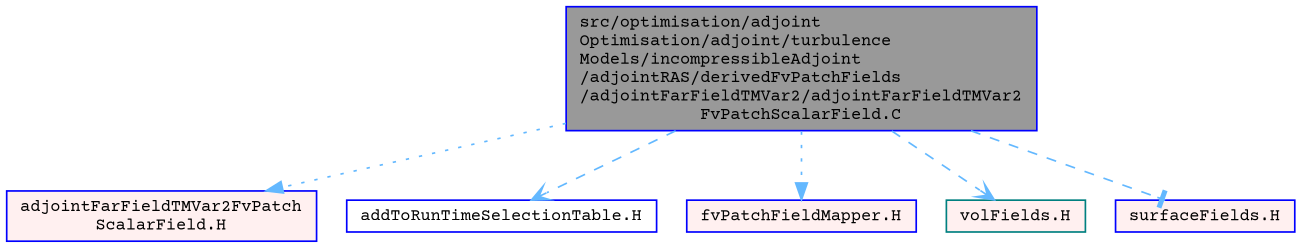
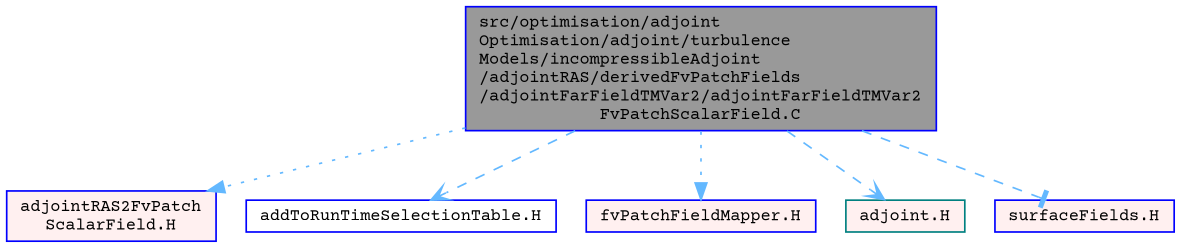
node "adjointFarFieldTMVar2FvPatch ScalarField.H": label "adjointFarFieldTMVar2FvPatch ScalarField.H" -> "adjointRAS2FvPatch ScalarField.H"
node "volFields.H": label "volFields.H" -> "adjoint.H"
